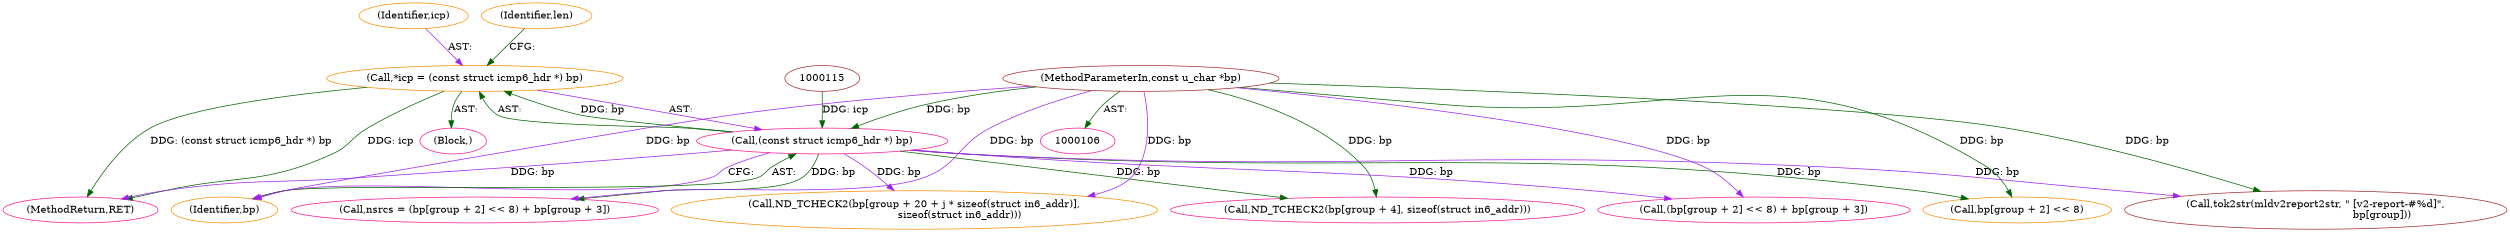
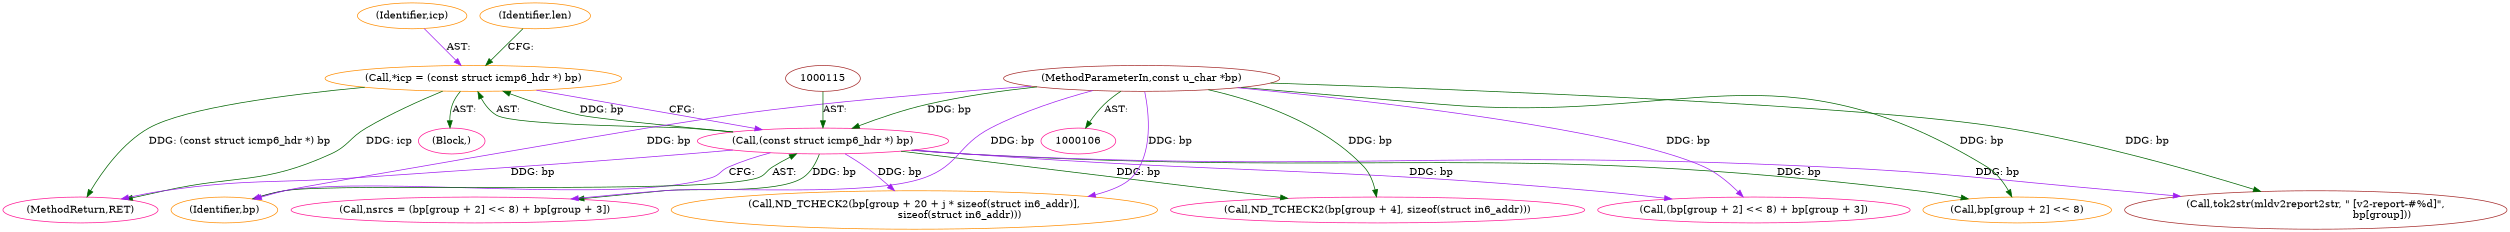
edge "(Call,*icp = (const struct icmp6_hdr *) bp)" -> "(Call,(const struct icmp6_hdr *) bp)": label "AST: " -> "CFG: "
edge "1000115" -> "(Call,(const struct icmp6_hdr *) bp)": label "DDG: icp" -> "AST: "
